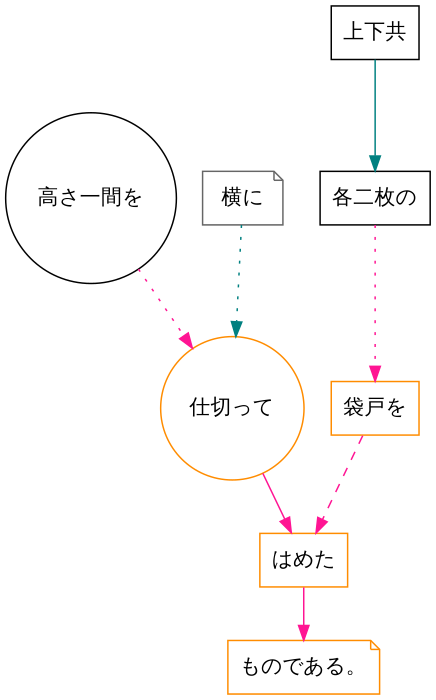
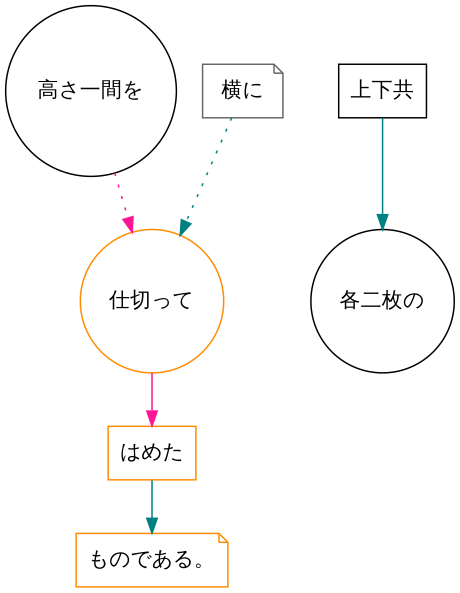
node "各二枚の": shape box -> circle
node "袋戸を": removed
edge "はめた" -> "ものである。": color deeppink -> teal
